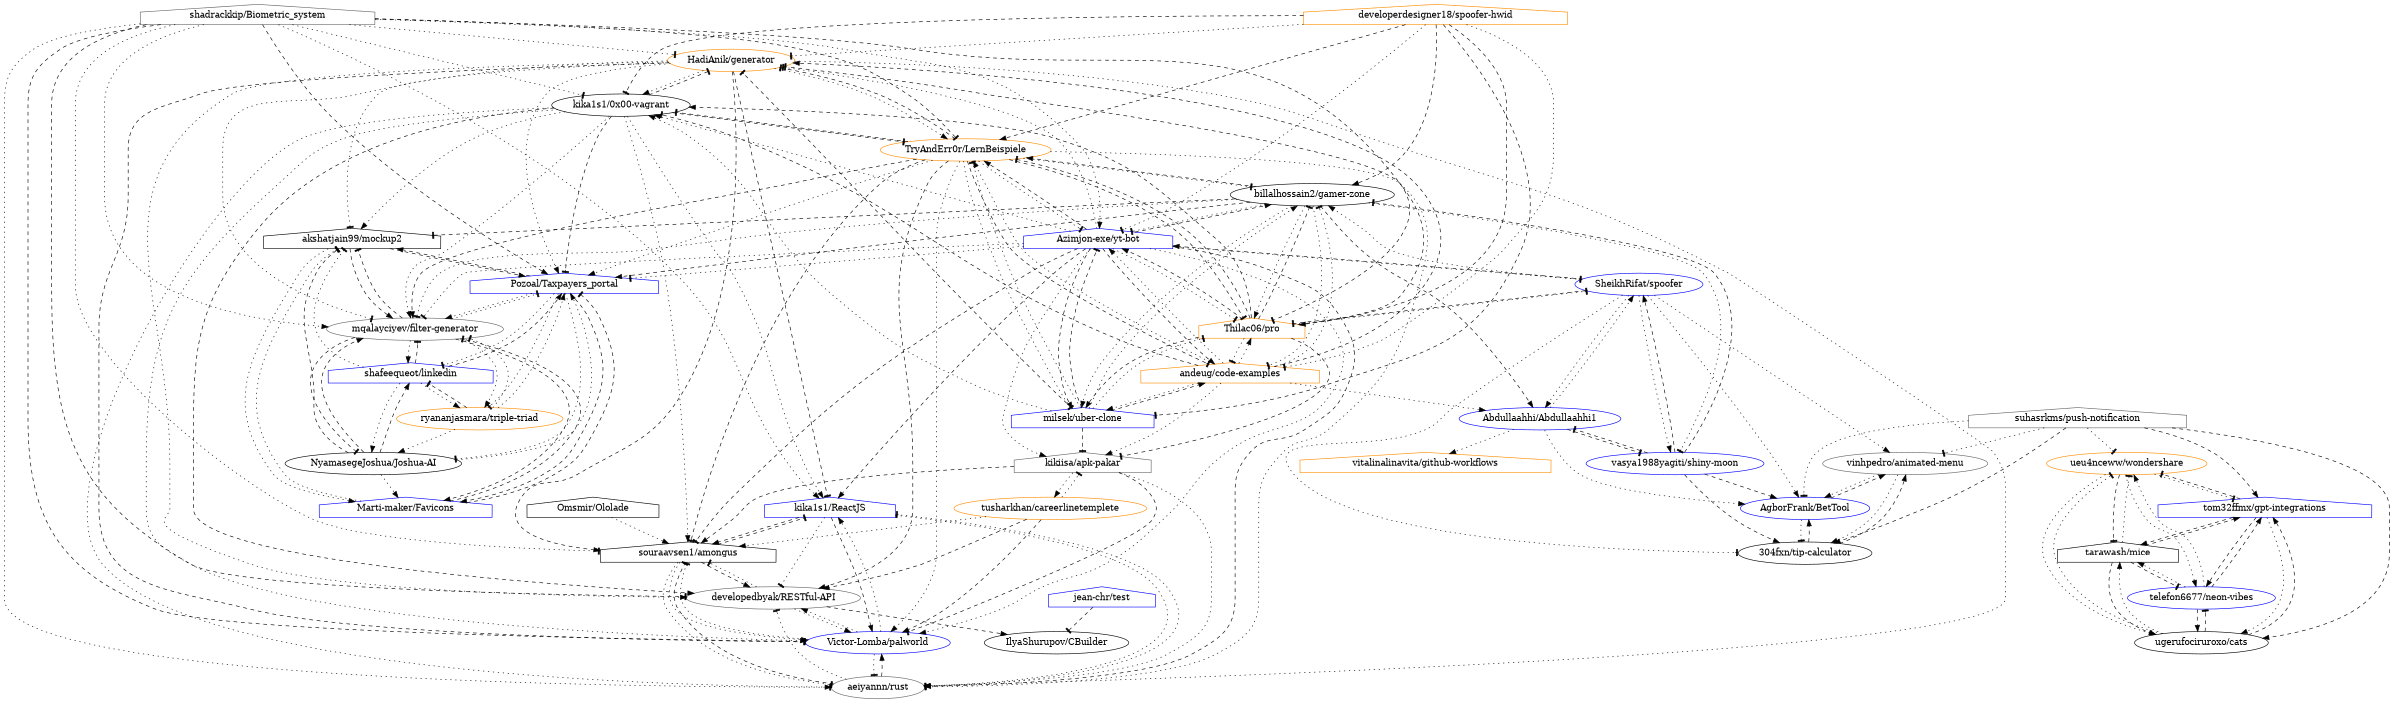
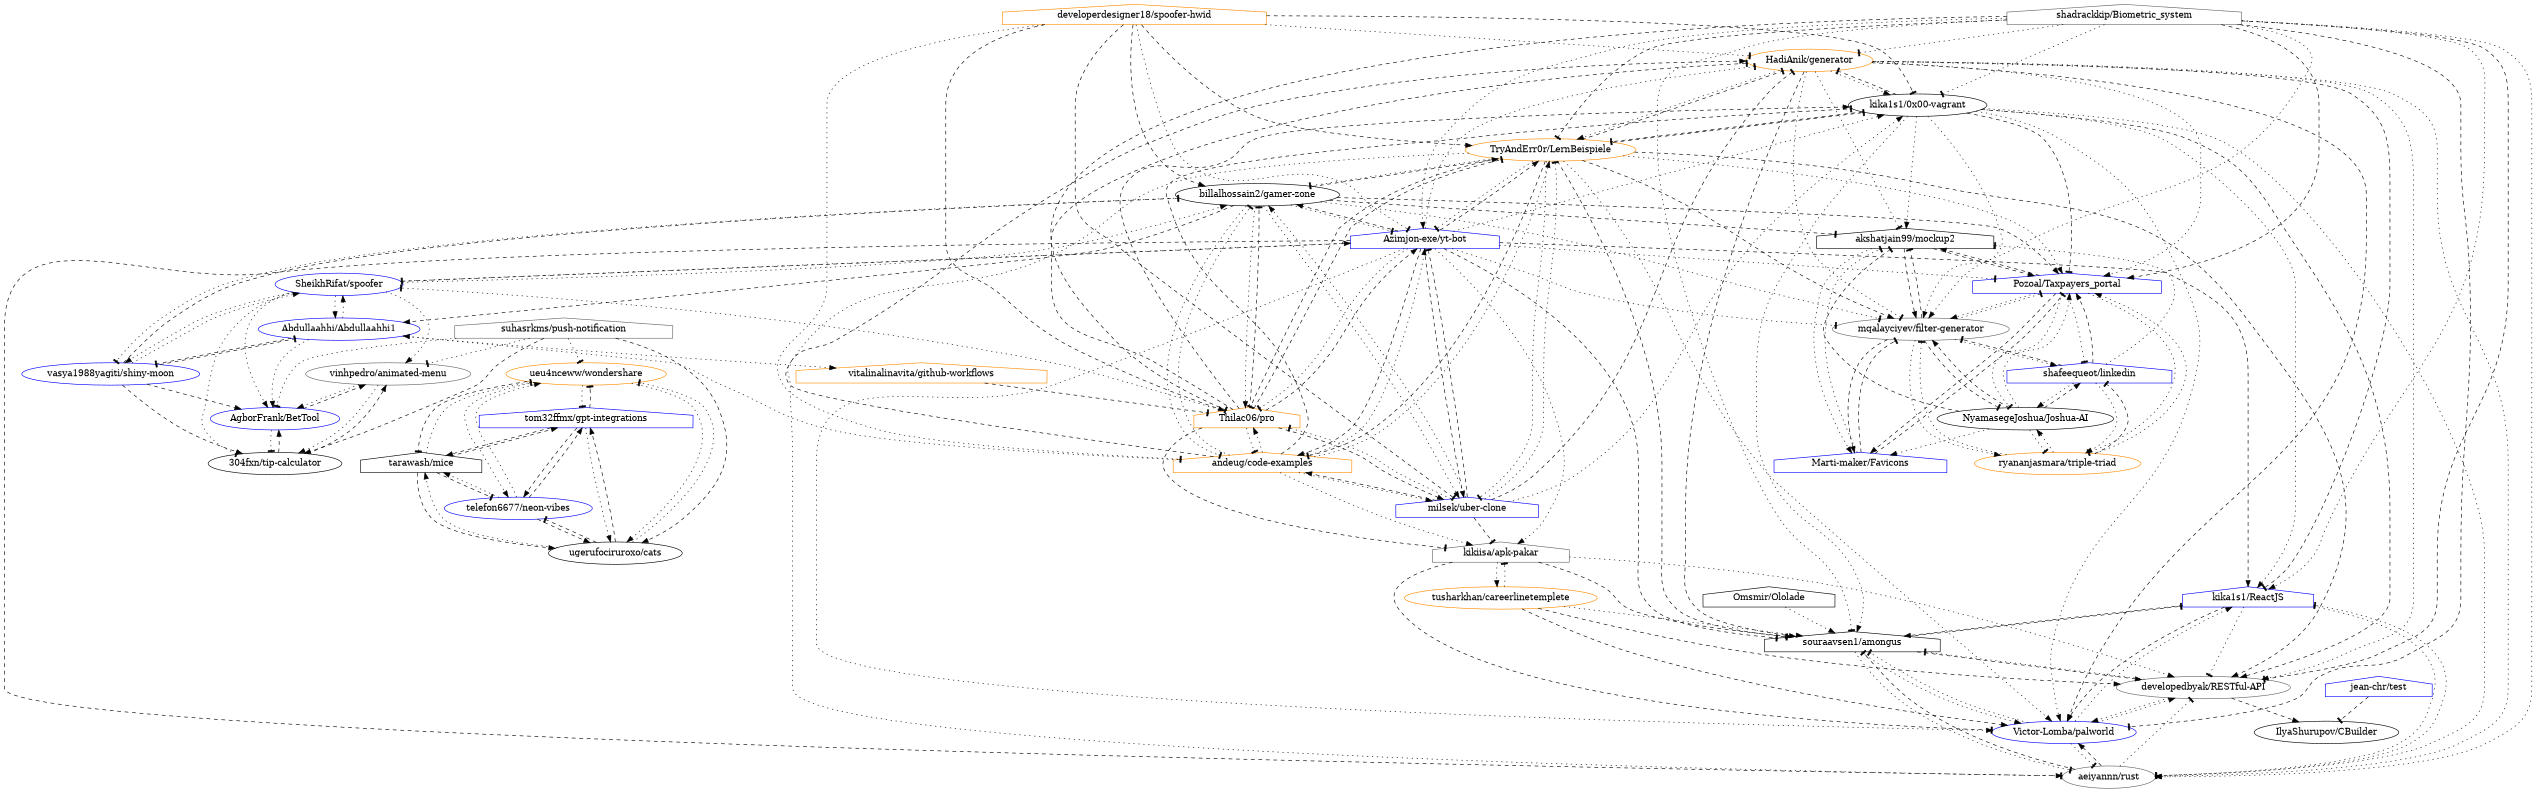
edge "SheikhRifat/spoofer" -> "Thilac06/pro": now "vitalinalinavita/github-workflows" -> "Thilac06/pro"
edge "vasya1988yagiti/shiny-moon" -> "SheikhRifat/spoofer": style dashed -> dotted
edge "HadiAnik/generator" -> "Victor-Lomba/palworld": arrowhead tee -> normal
edge "NyamasegeJoshua/Joshua-AI" -> "ryananjasmara/triple-triad": added
edge "suhasrkms/push-notification" -> "tom32ffmx/gpt-integrations": removed
edge "kikiisa/apk-pakar" -> "aeiyannn/rust": now "kikiisa/apk-pakar" -> "developedbyak/RESTful-API"
